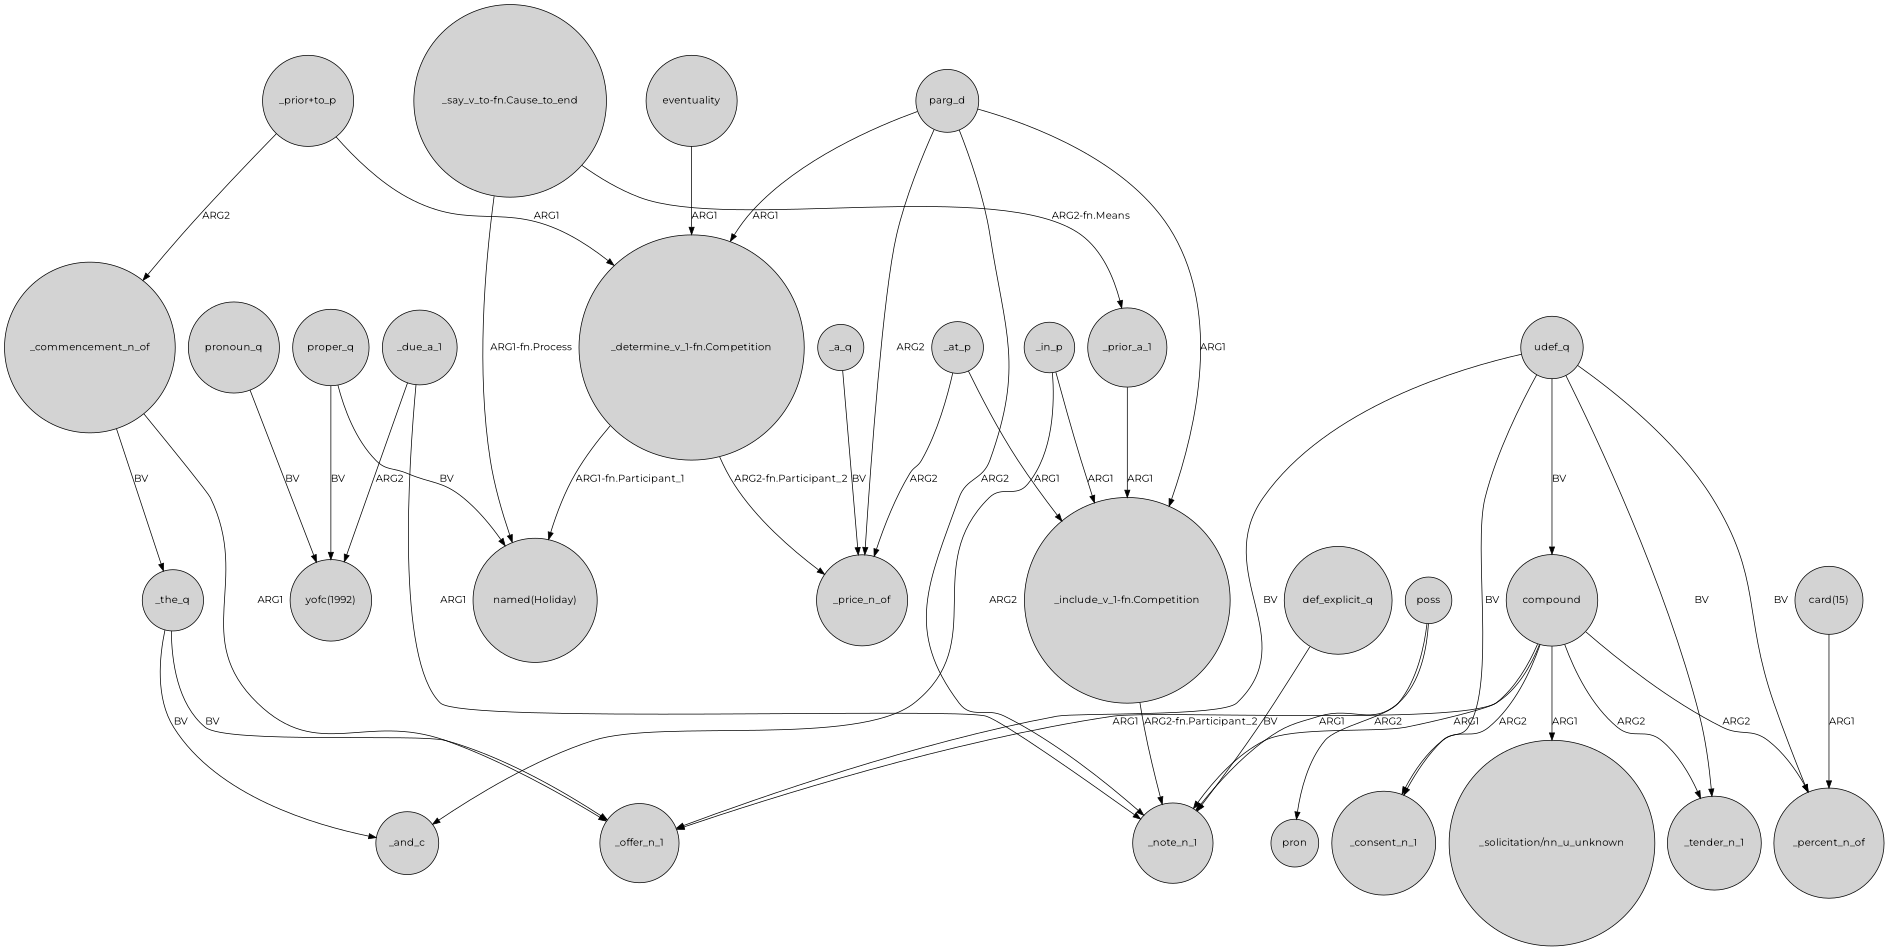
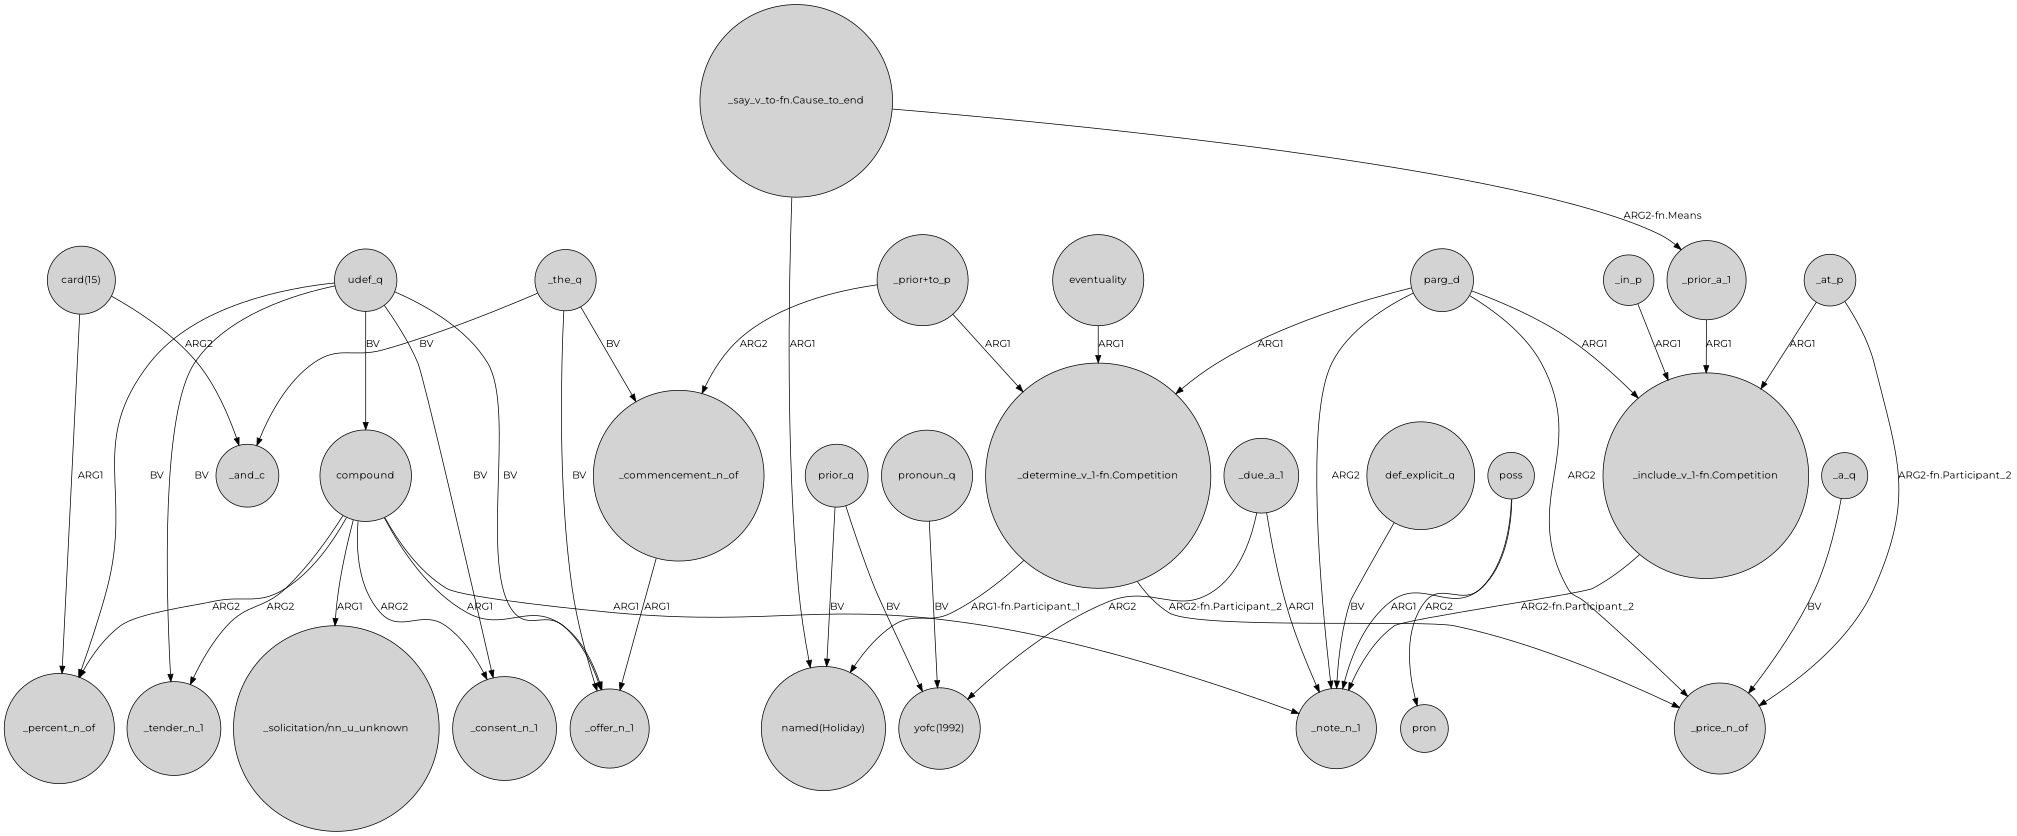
node "proper_q": label "proper_q" -> "prior_q"
edge "_say_v_to-fn.Cause_to_end" -> "named(Holiday)": label "ARG1-fn.Process" -> "ARG1"
edge "_at_p" -> "_price_n_of": label "ARG2" -> "ARG2-fn.Participant_2"
edge "_commencement_n_of" -> "_the_q": reversed
edge "_in_p" -> "_and_c": now "card(15)" -> "_and_c"
